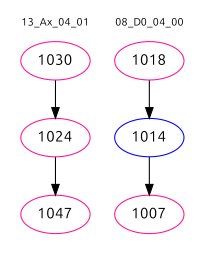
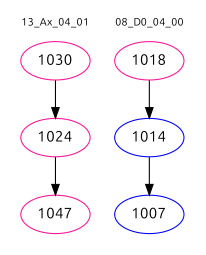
node "1007": color deeppink -> blue
